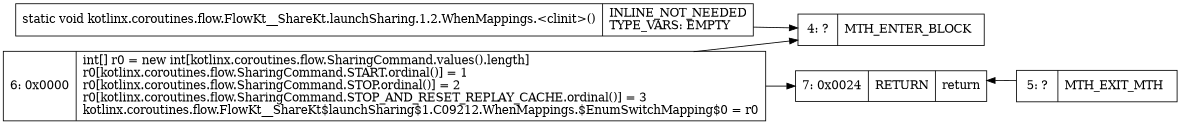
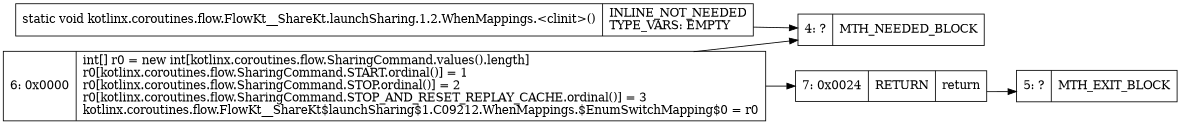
node "4: ?": text "MTH_ENTER_BLOCK" -> "MTH_NEEDED_BLOCK"
edge "5: ?" -> "7: 0x0024": reversed
node "5: ?": text "MTH_EXIT_MTH" -> "MTH_EXIT_BLOCK"
